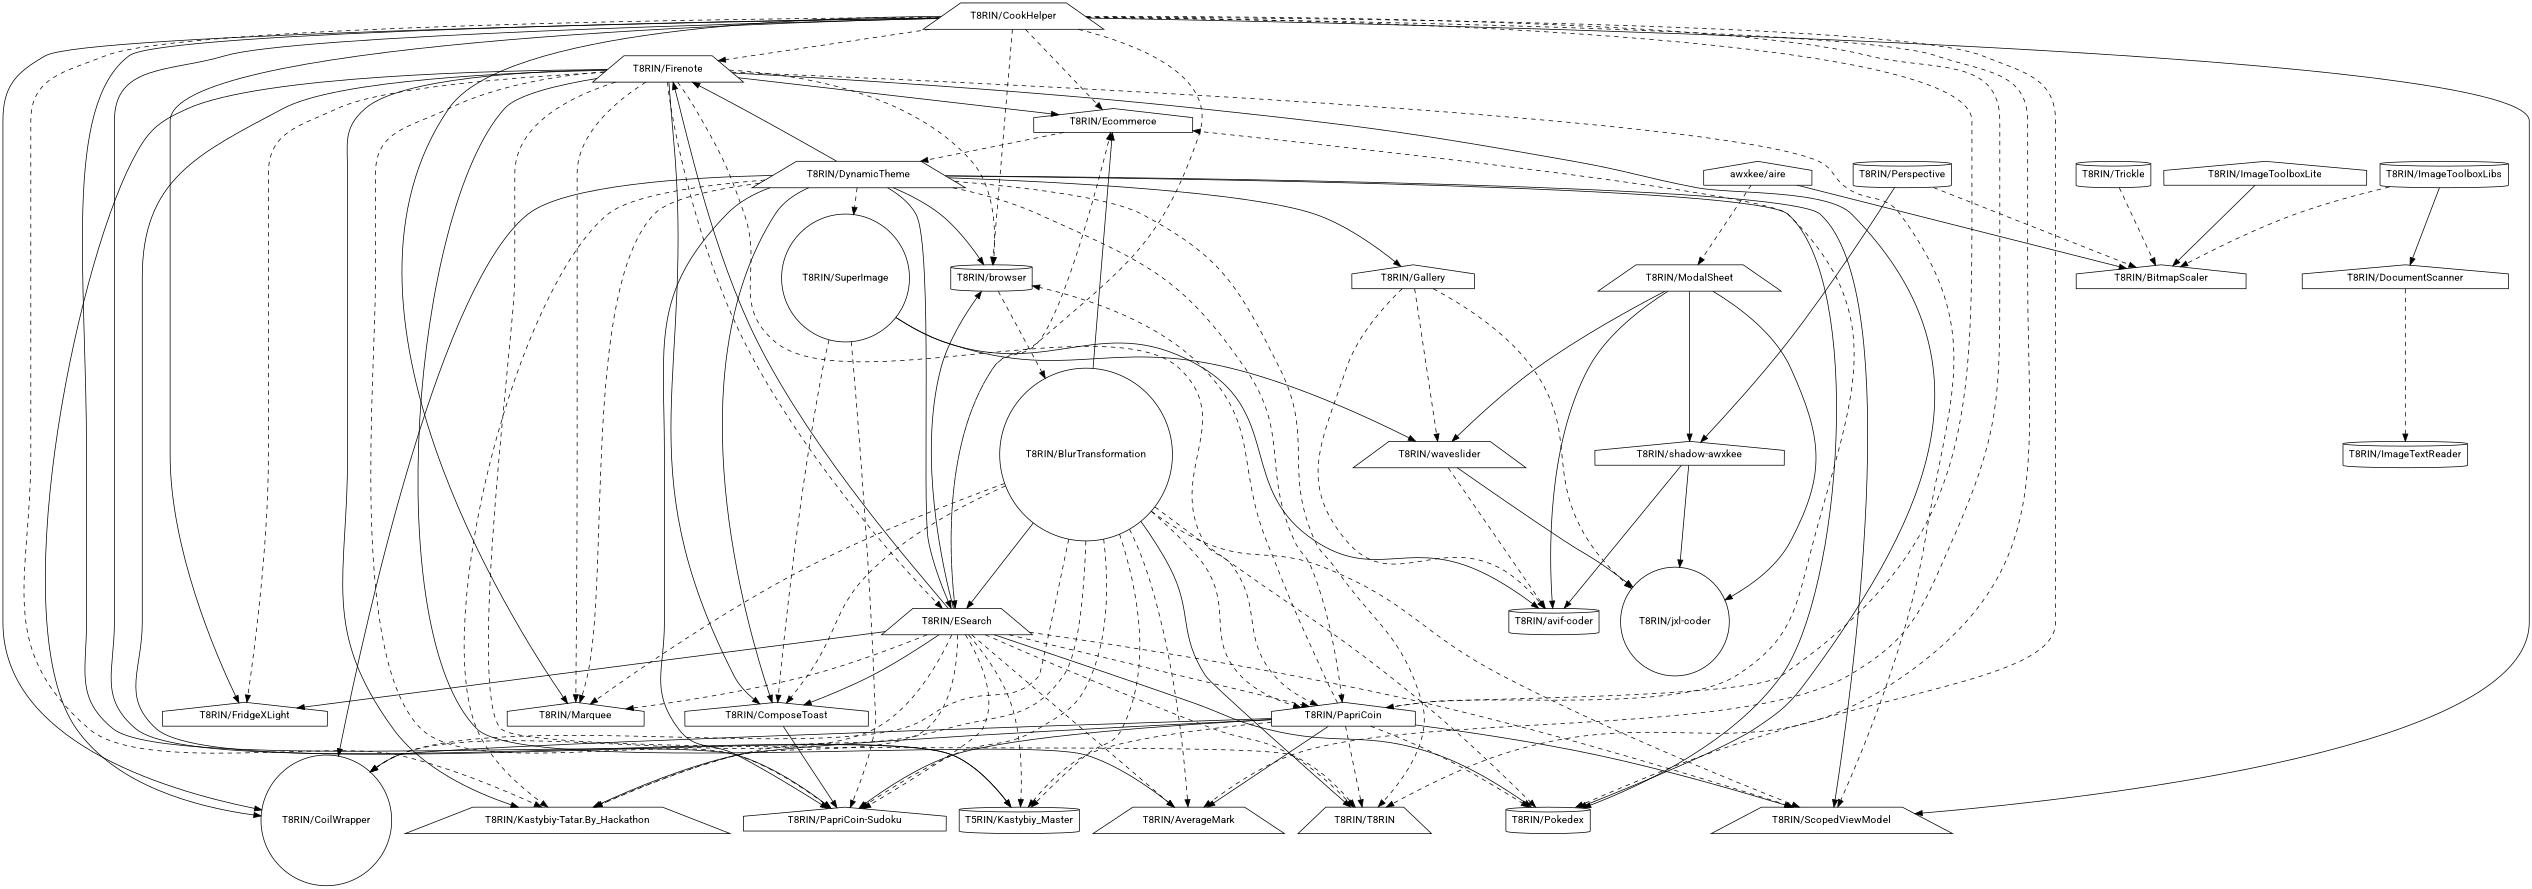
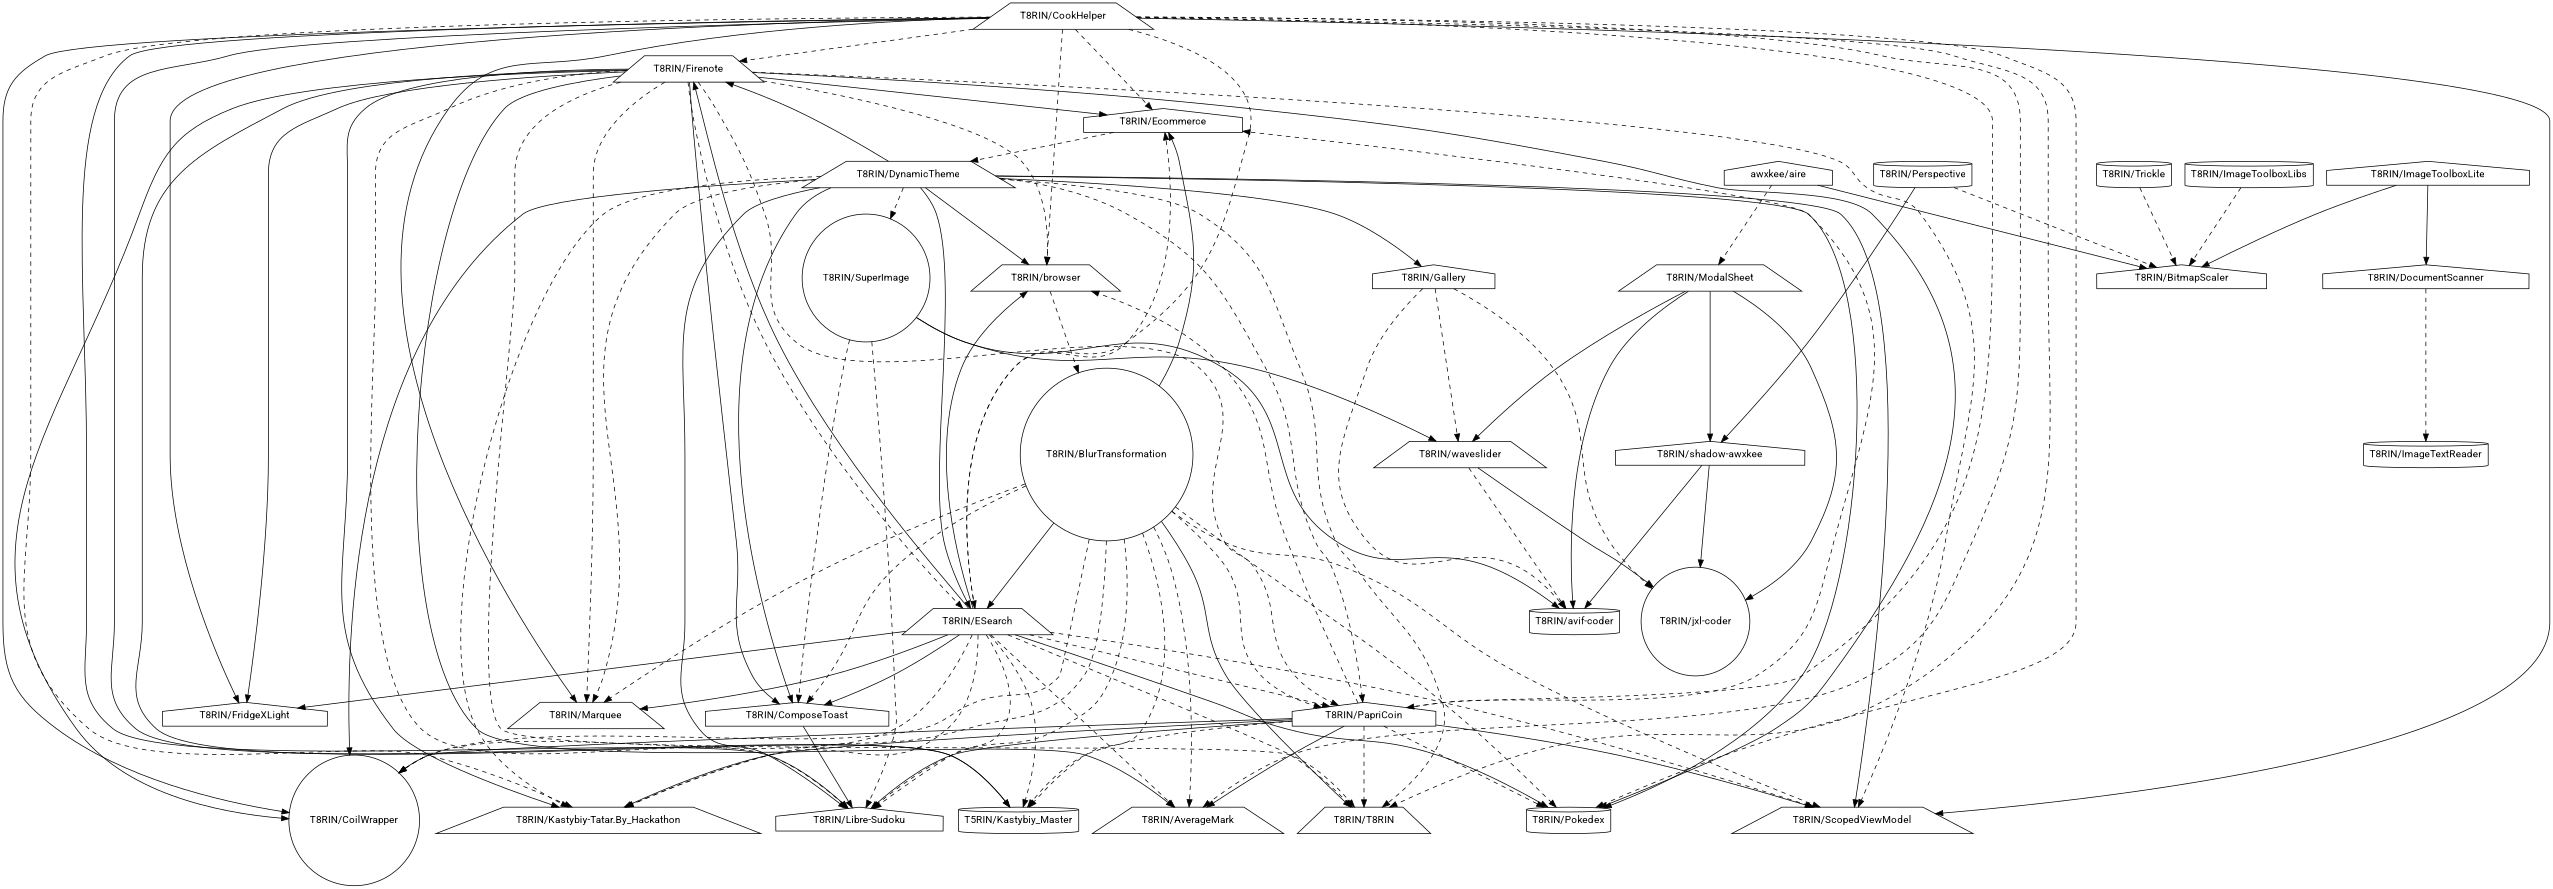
edge "T8RIN/ImageToolboxLibs" -> "T8RIN/DocumentScanner": now "T8RIN/ImageToolboxLite" -> "T8RIN/DocumentScanner"
edge "T8RIN/Firenote" -> "T8RIN/FridgeXLight": style dashed -> solid
node "T8RIN/browser": shape cylinder -> trapezium
edge "T8RIN/ESearch" -> "T8RIN/Marquee": style dashed -> solid
node "T8RIN/Marquee": shape house -> trapezium
node "T8RIN/PapriCoin-Sudoku": label "T8RIN/PapriCoin-Sudoku" -> "T8RIN/Libre-Sudoku"
